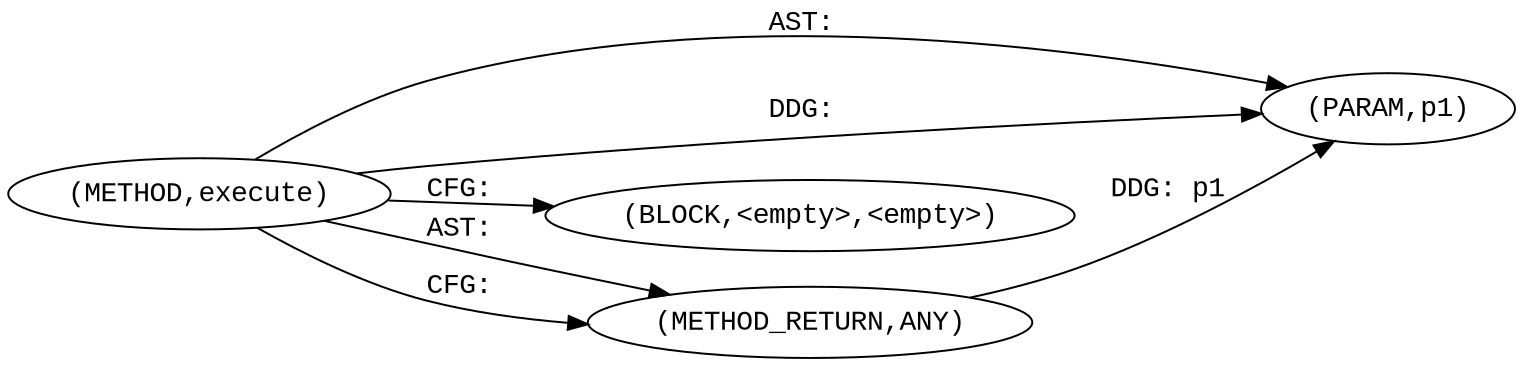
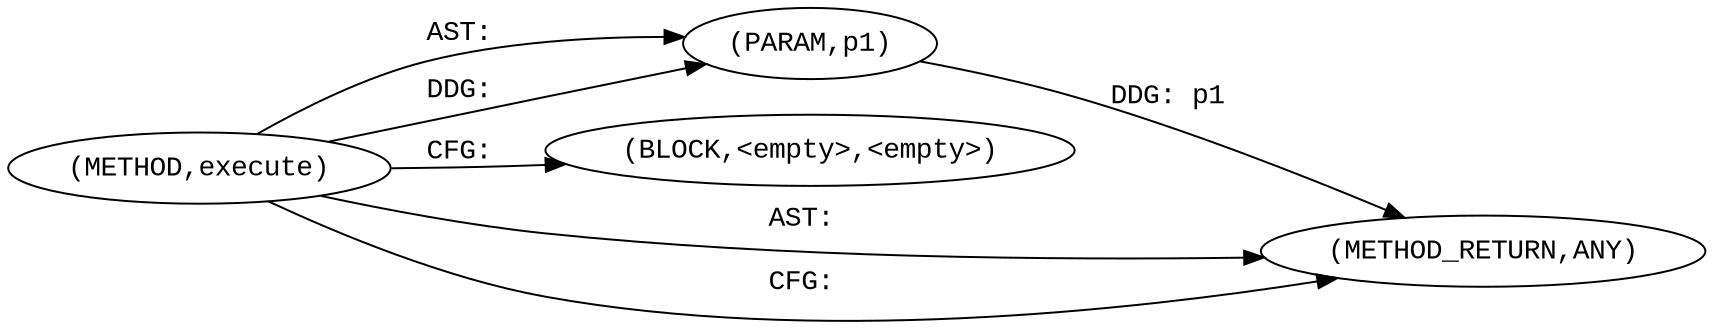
edge "(METHOD_RETURN,ANY)" -> "(PARAM,p1)": reversed
